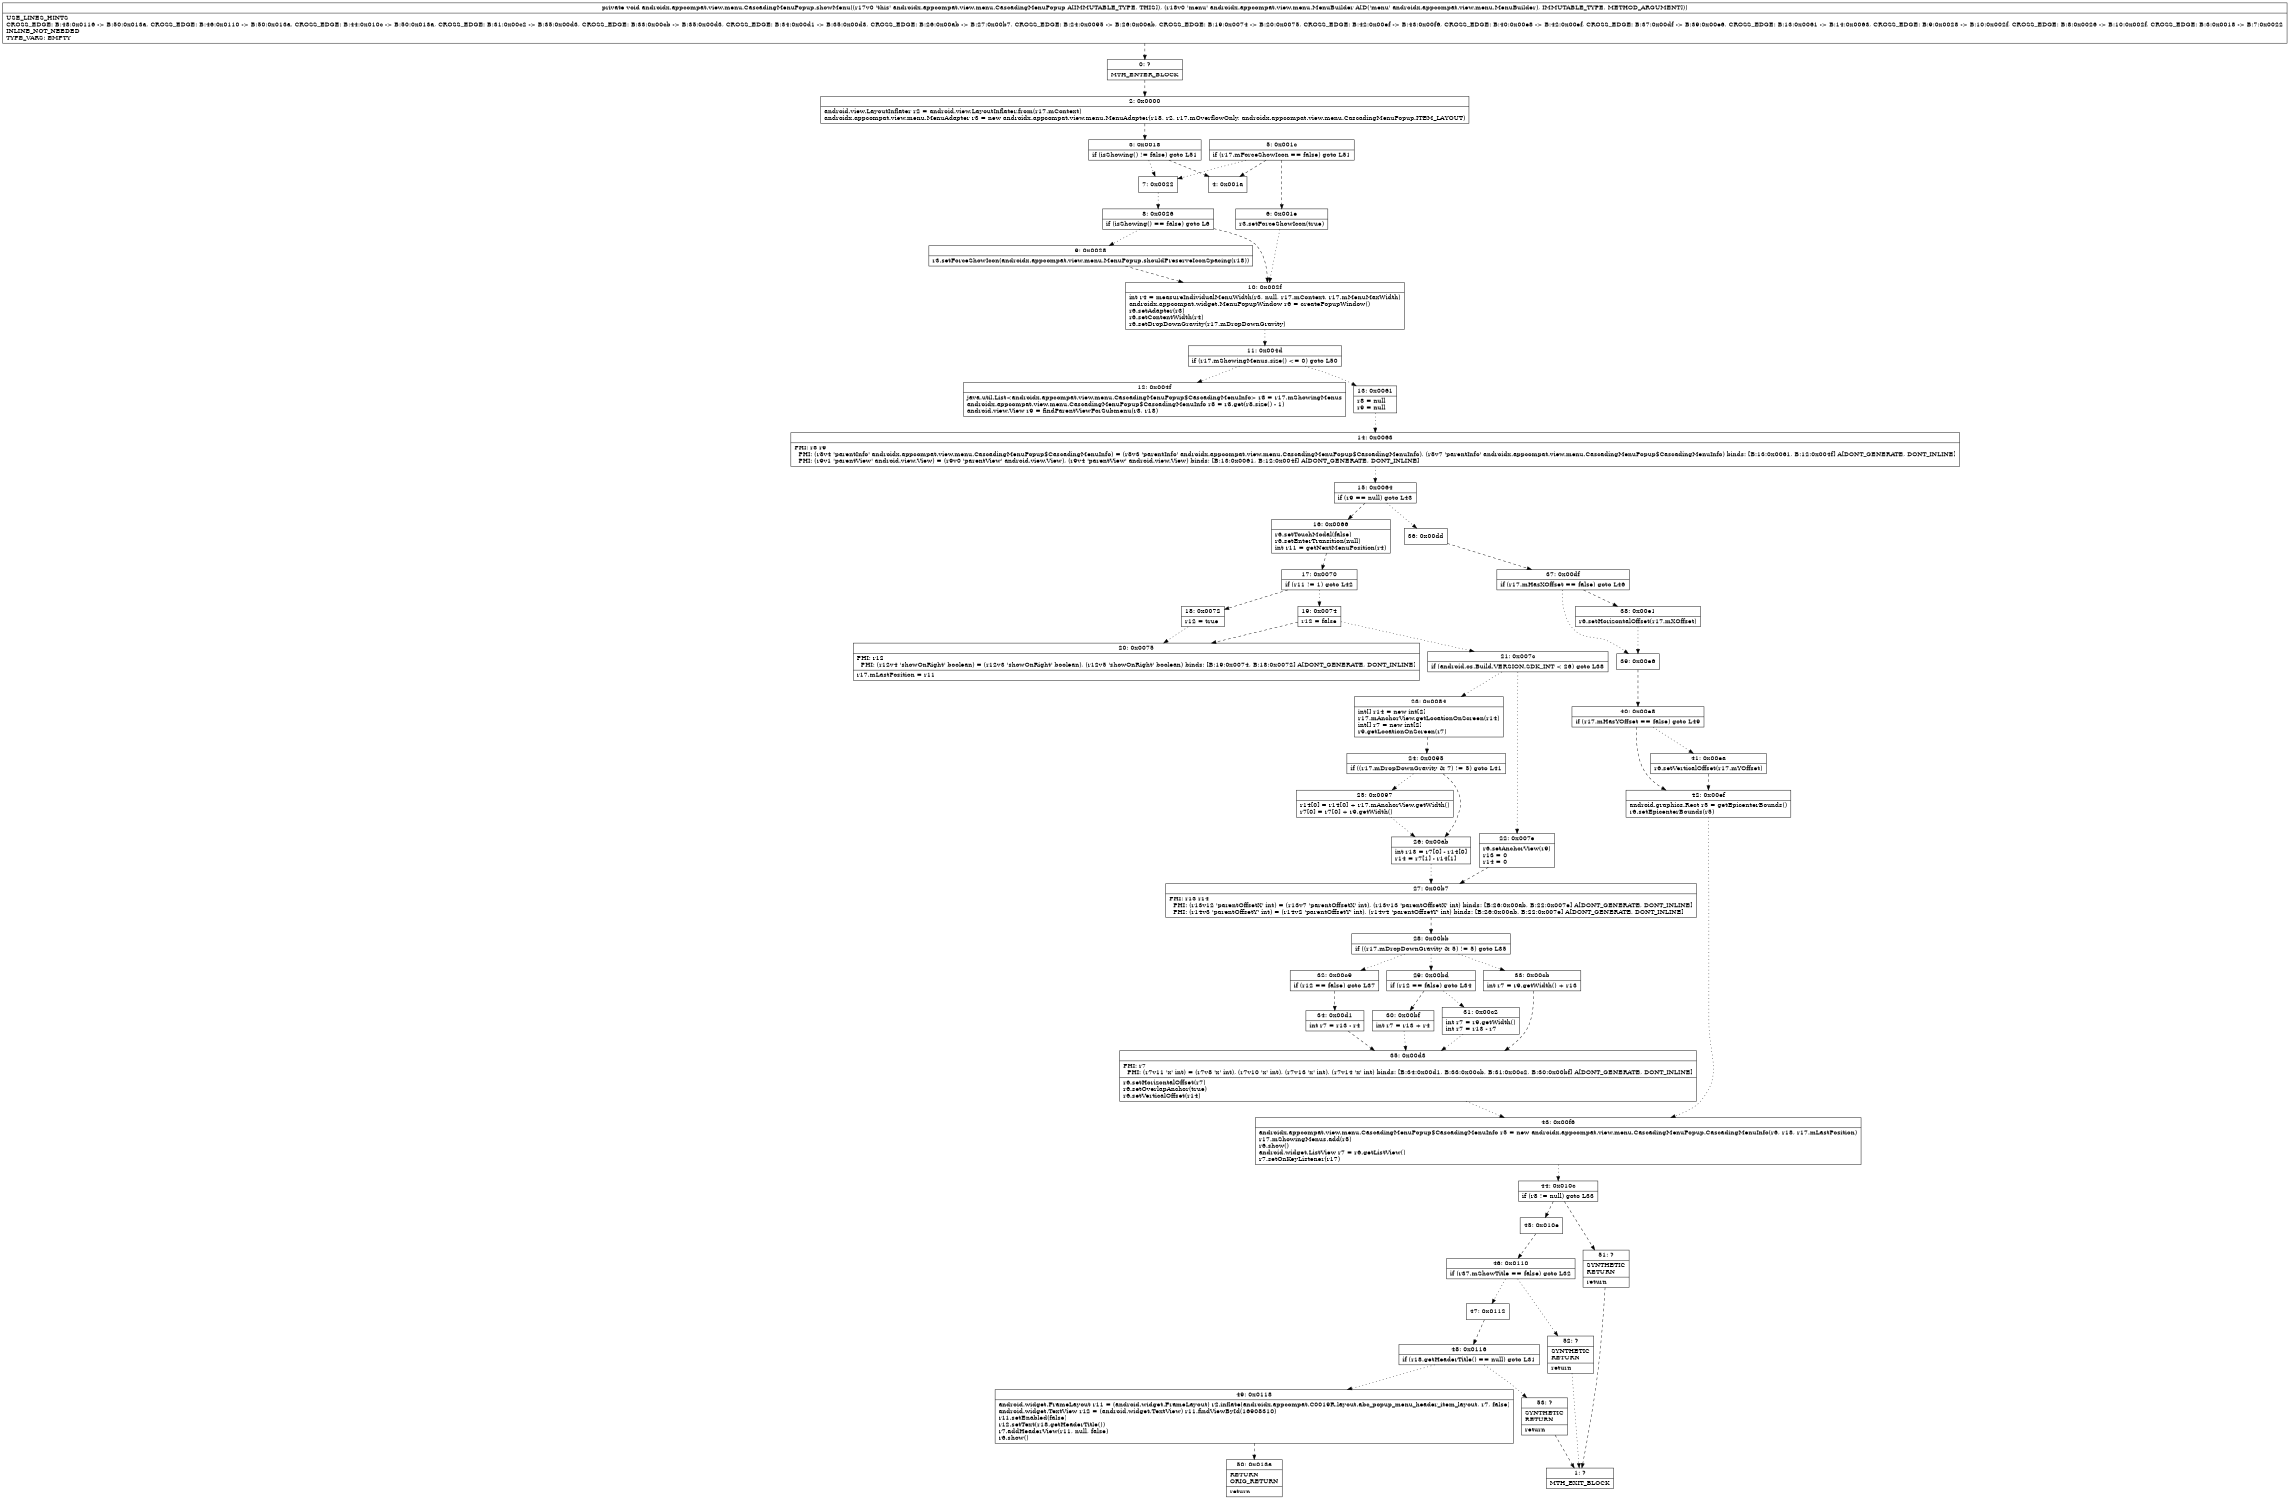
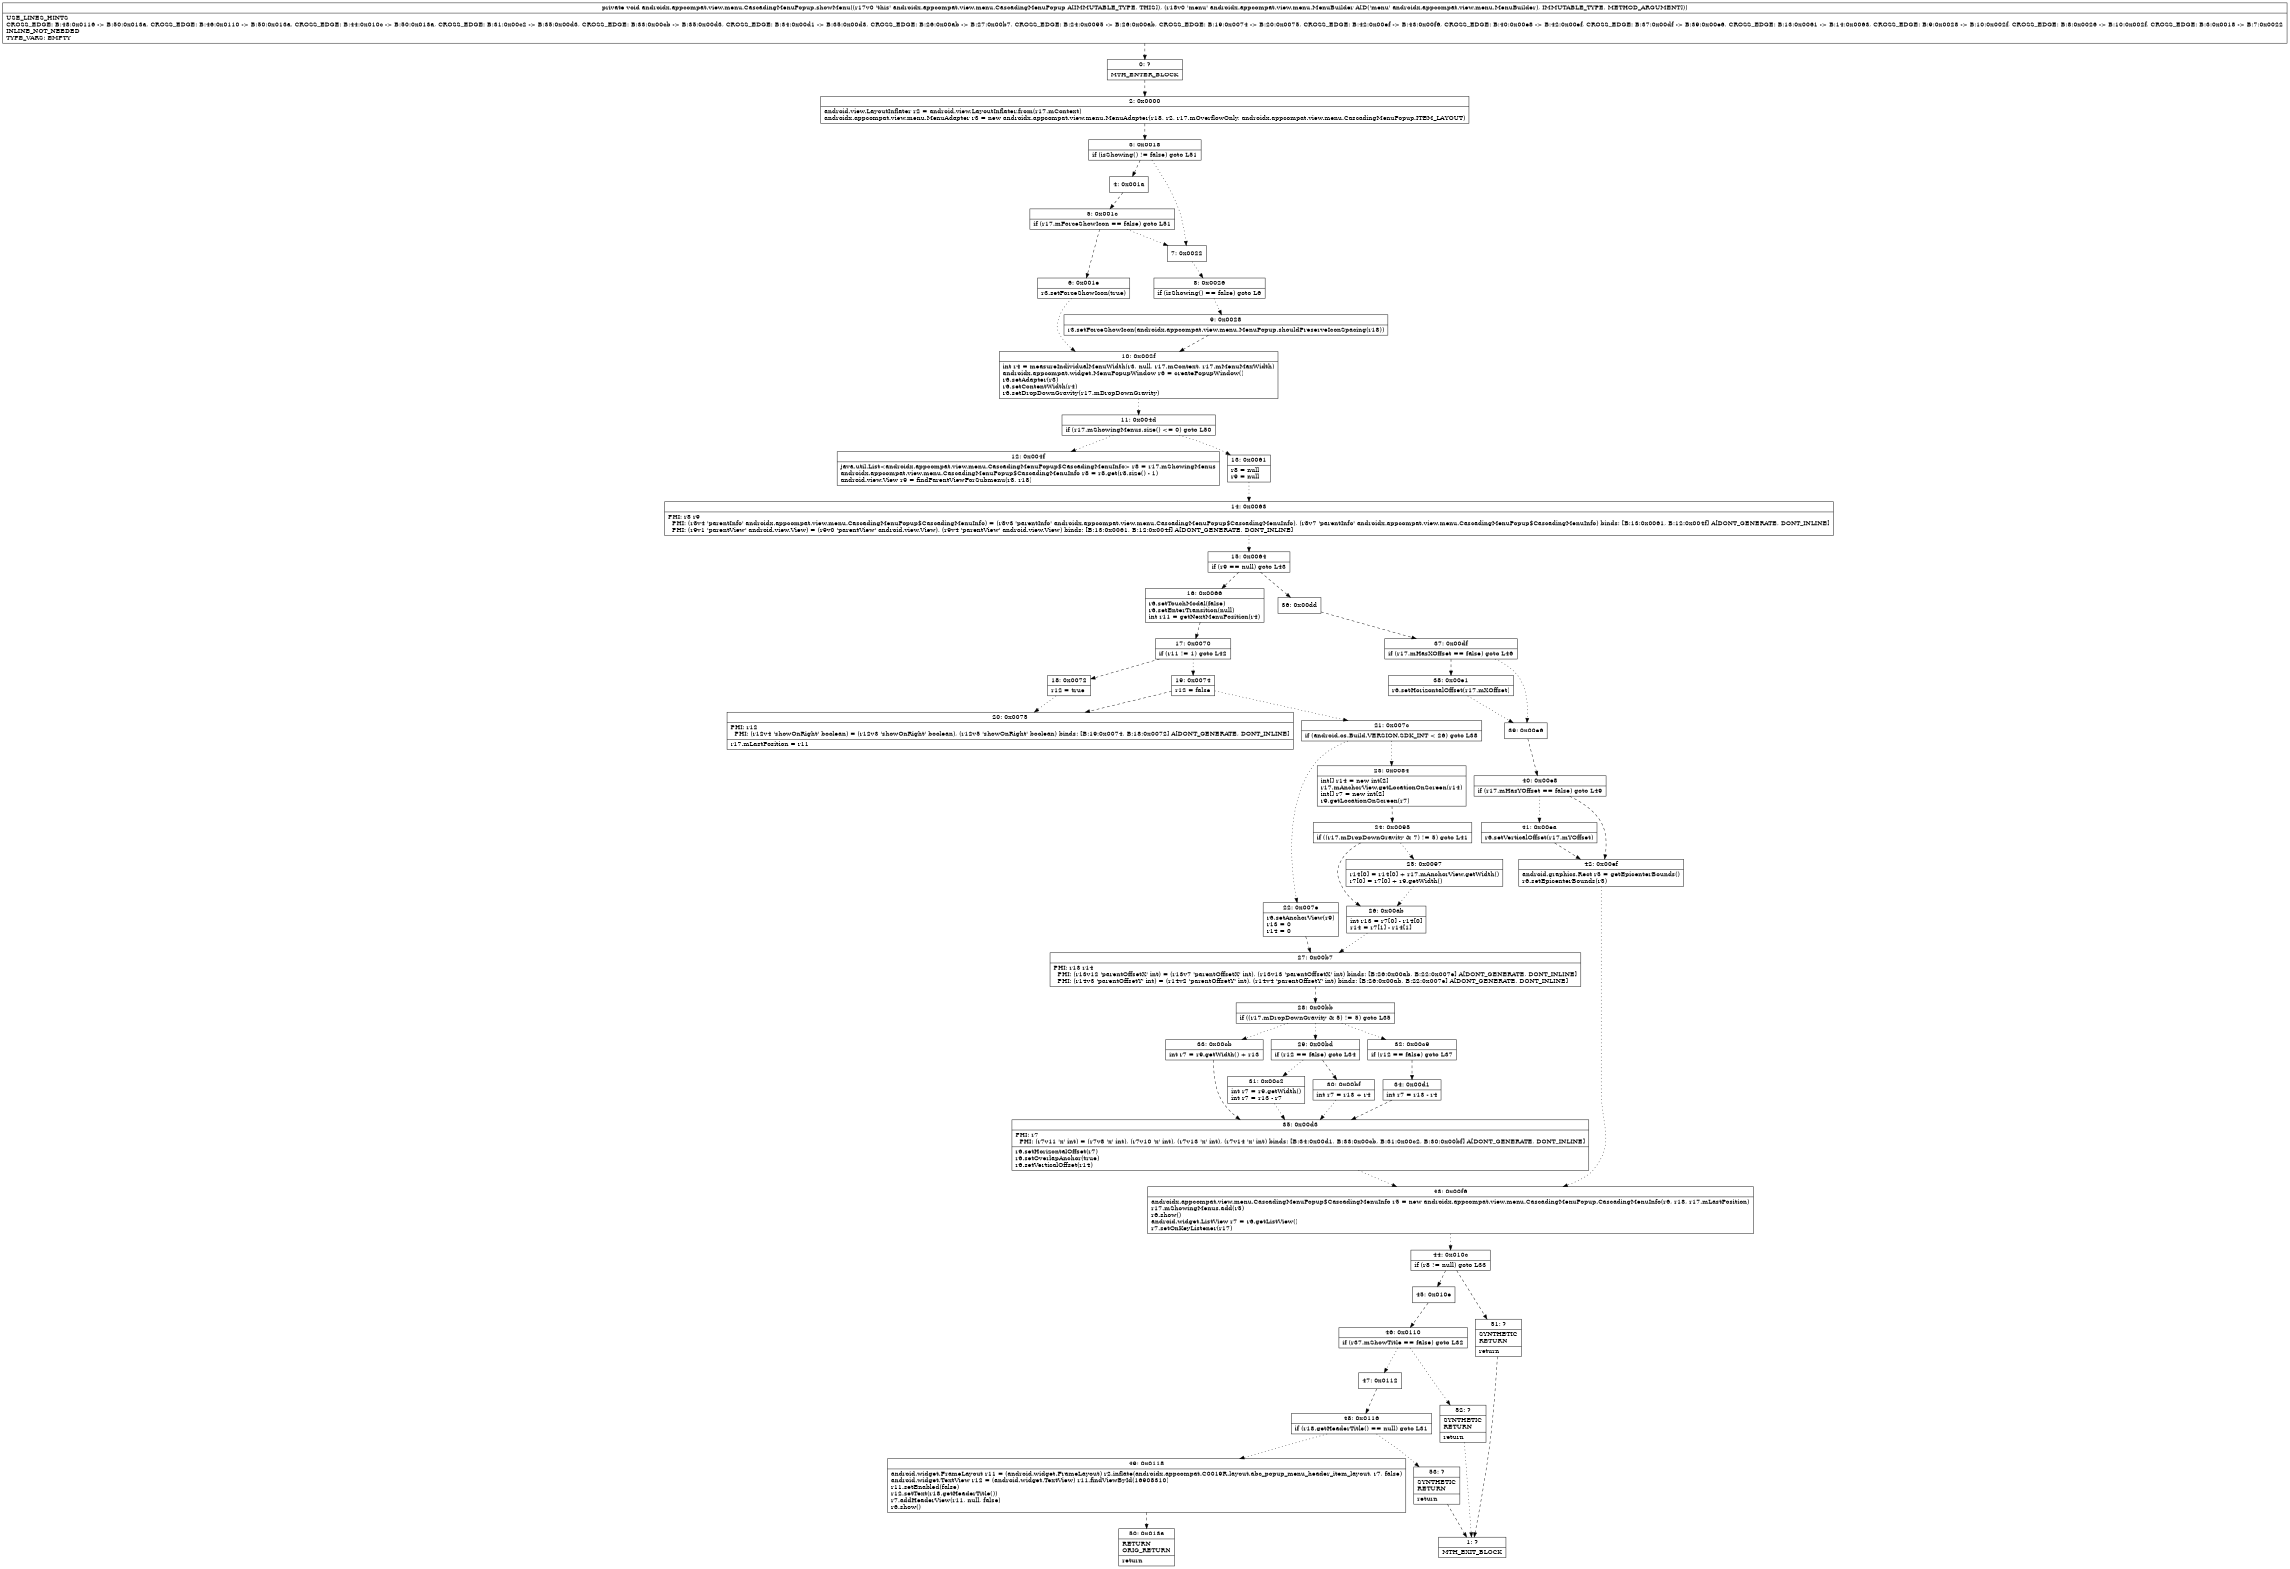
edge "5: 0x001c" -> "4: 0x001a": reversed
edge "8: 0x0026" -> "10: 0x002f": removed
edge "15: 0x0064" -> "36: 0x00dd": style dotted -> dashed
